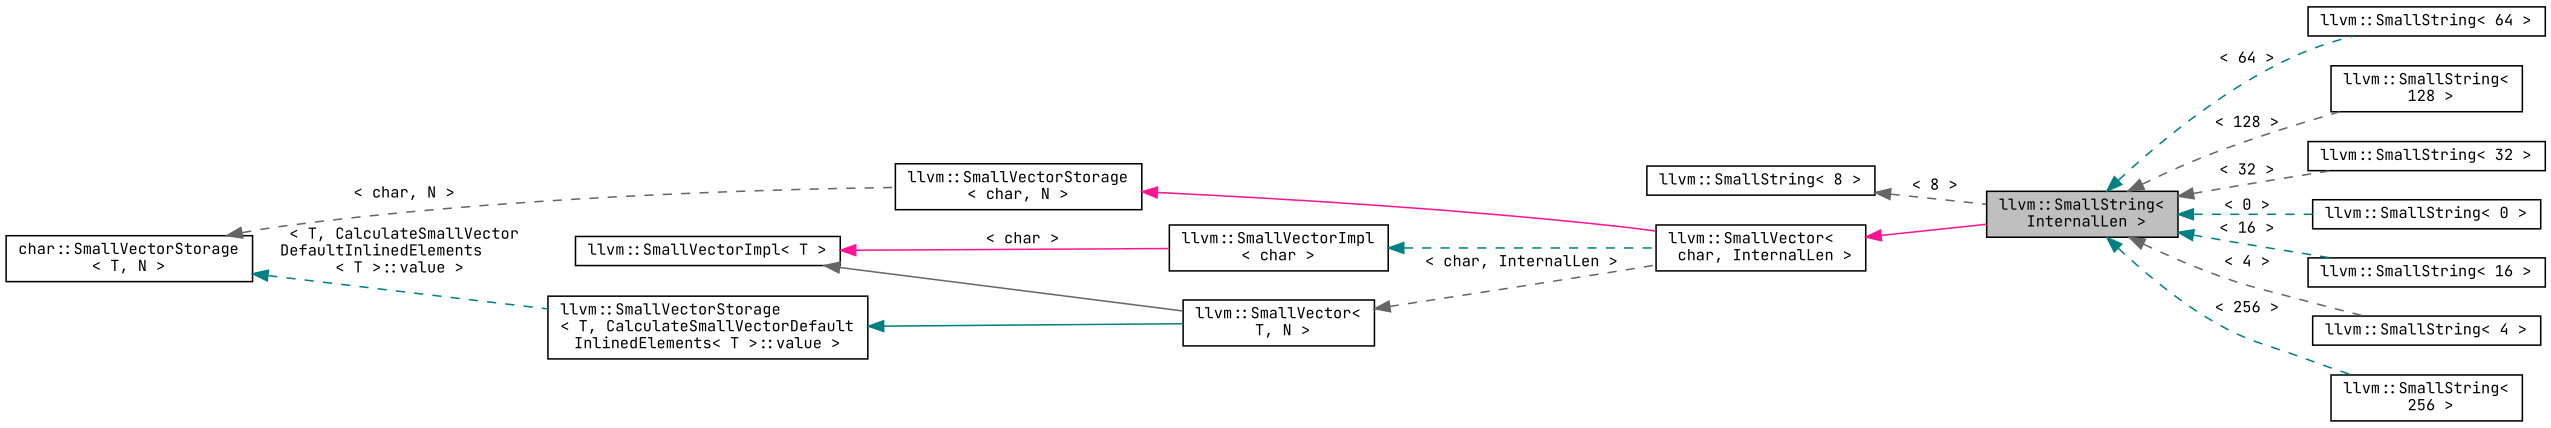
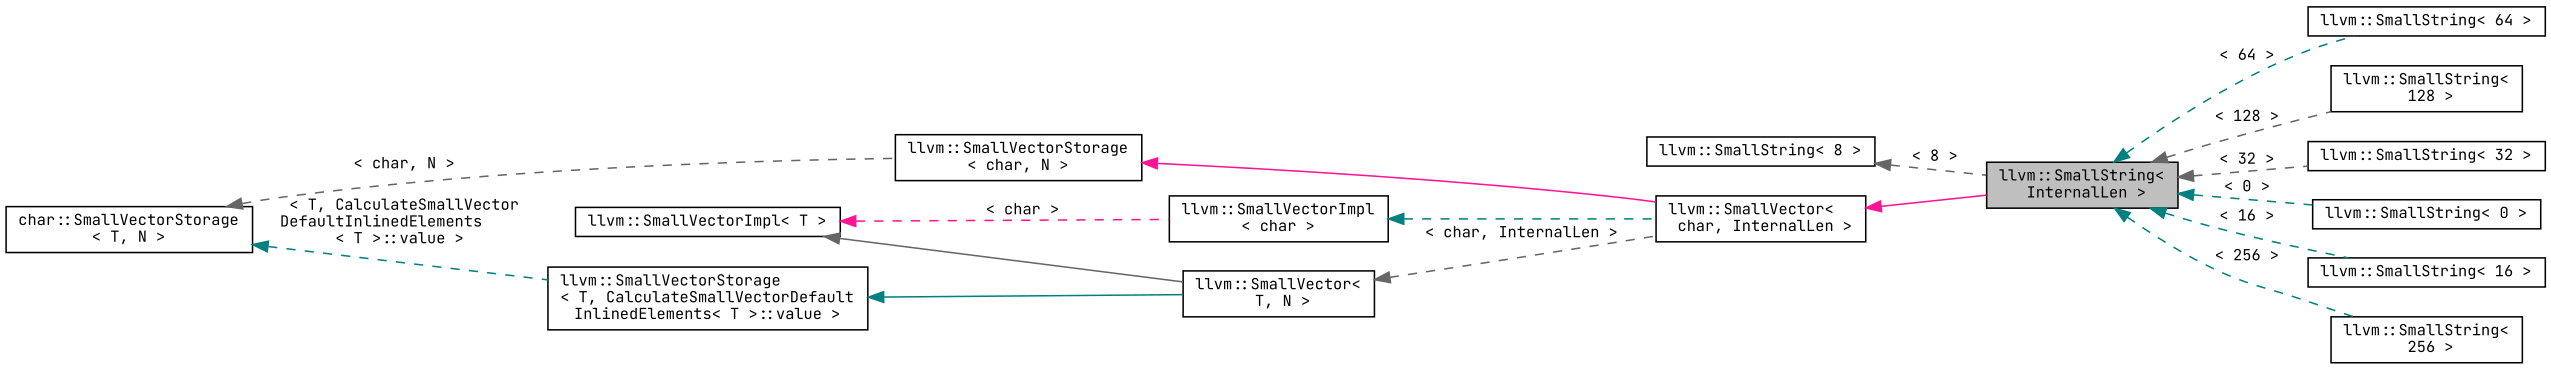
edge "llvm::SmallVectorImpl < char >" -> "llvm::SmallVectorImpl< T >": style solid -> dashed
node "llvm::SmallString< 4 >": removed
